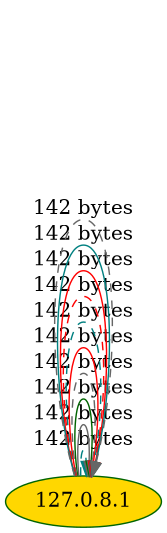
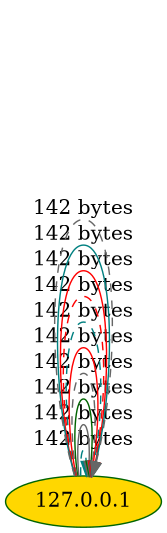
node "127.0.8.1": label "127.0.8.1" -> "127.0.0.1"
